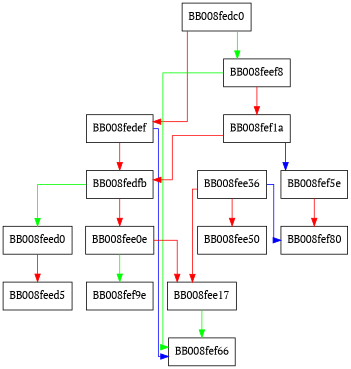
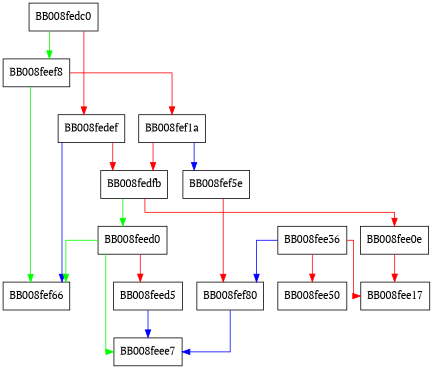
node "BB008fef9e": removed
edge "BB008fee17" -> "BB008fef66": now "BB008feed0" -> "BB008fef66"
node "BB008feee7": added
